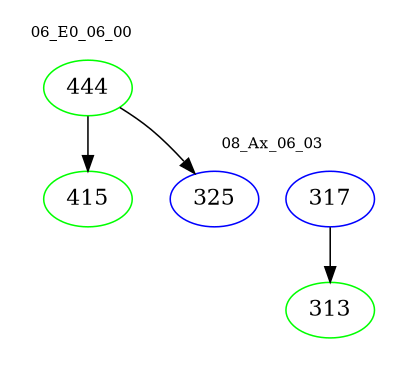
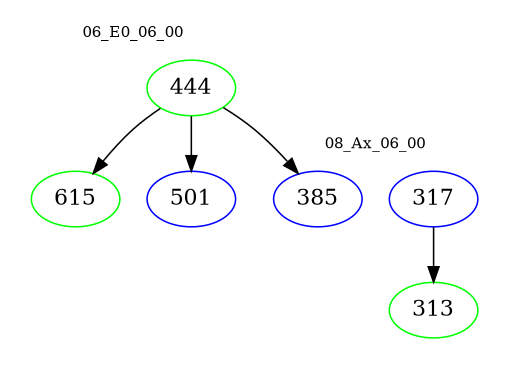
cluster "08_Ax_06_03": label "08_Ax_06_03" -> "08_Ax_06_00"
node "415": label "415" -> "615"
node "501": added
node "325": label "325" -> "385"
